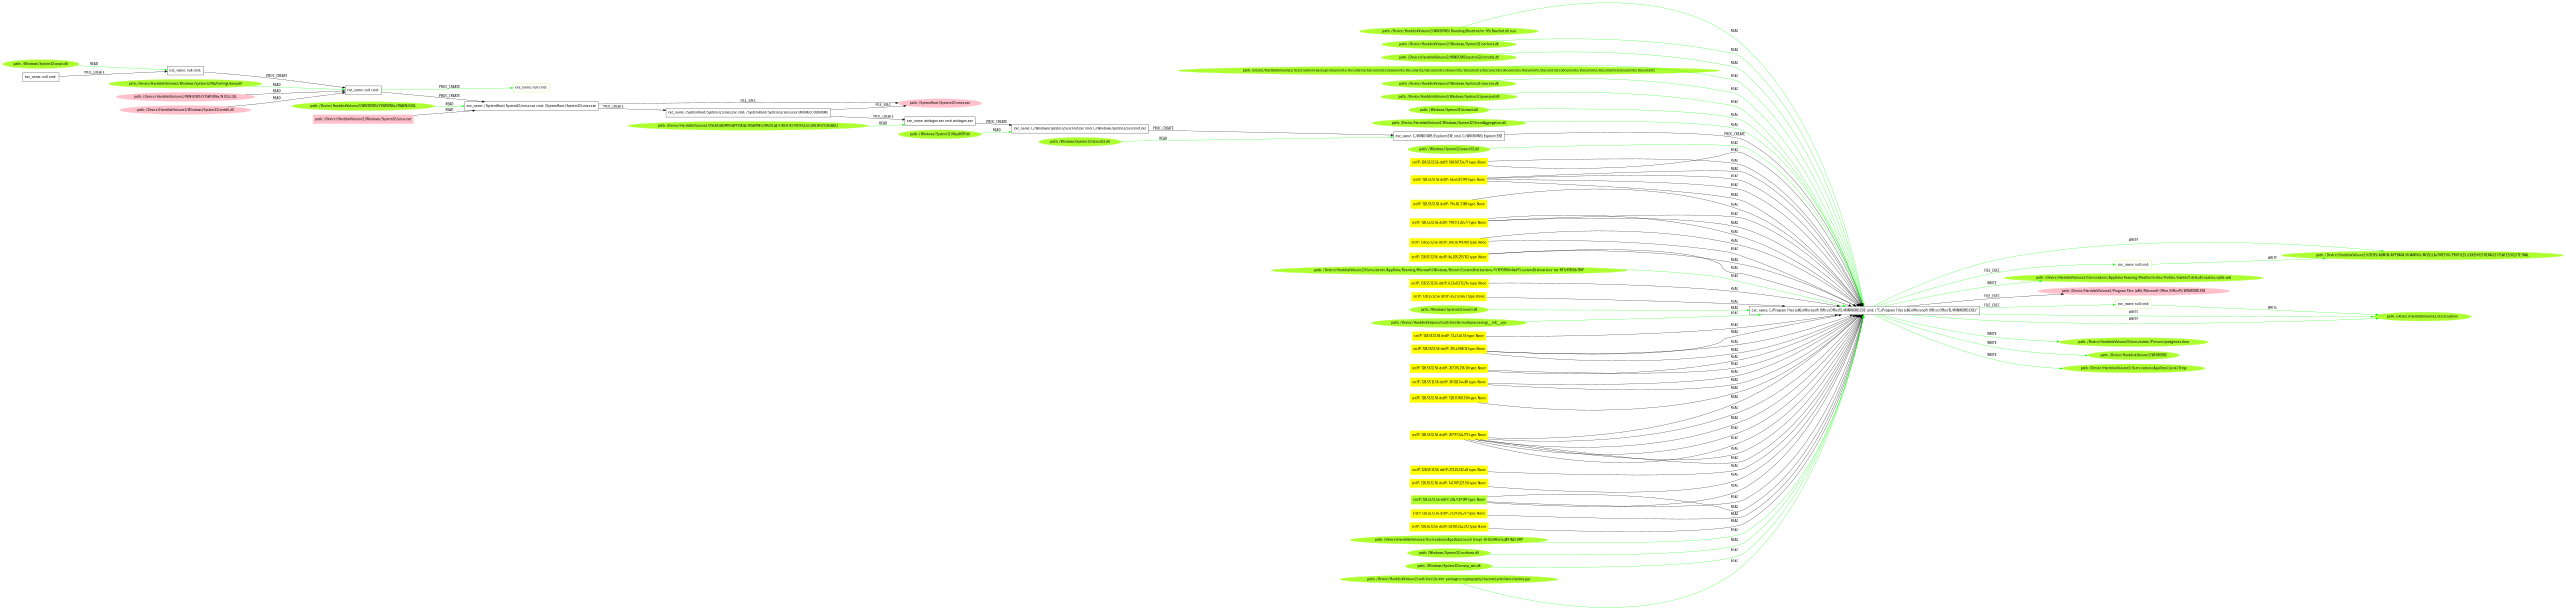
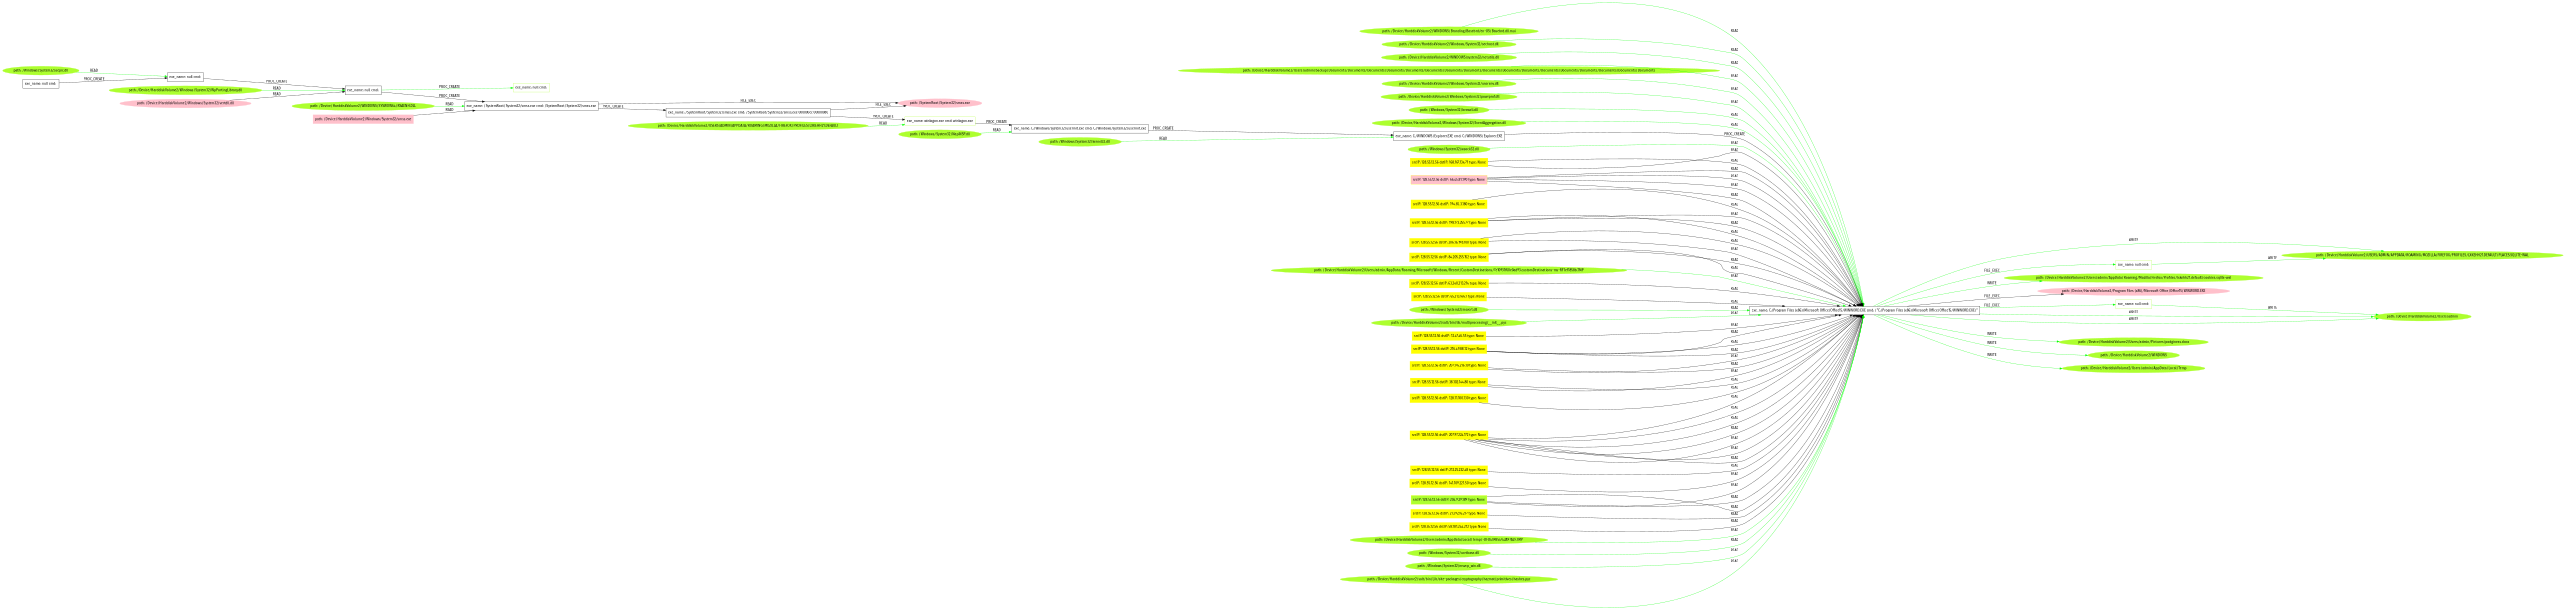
node "path: /Device/HarddiskVolume2/WINDOWS/SYSWOW64/NTDLL.DLL": removed
node "exe_name: winlogon.exe cmd: winlogon.exe": color black -> greenyellow
node "srcIP: 128.55.12.56 dstIP: 66.45.81.190 type: None": fillcolor yellow -> pink
